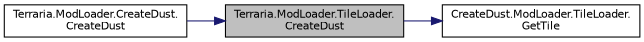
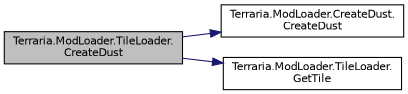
edge "Terraria.ModLoader.CreateDust. CreateDust" -> "Terraria.ModLoader.TileLoader. CreateDust": reversed
node "CreateDust.ModLoader.TileLoader. GetTile": label "CreateDust.ModLoader.TileLoader. GetTile" -> "Terraria.ModLoader.TileLoader. GetTile"
